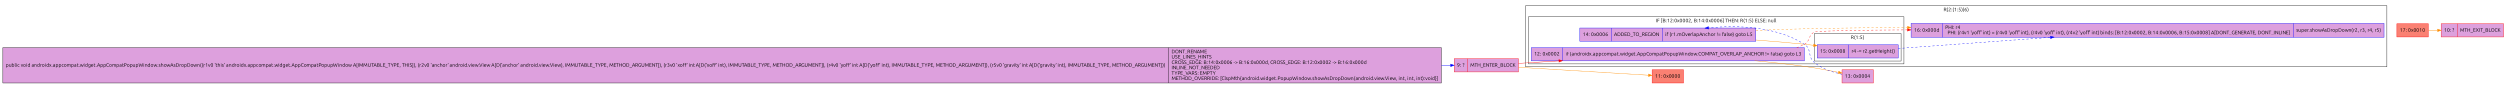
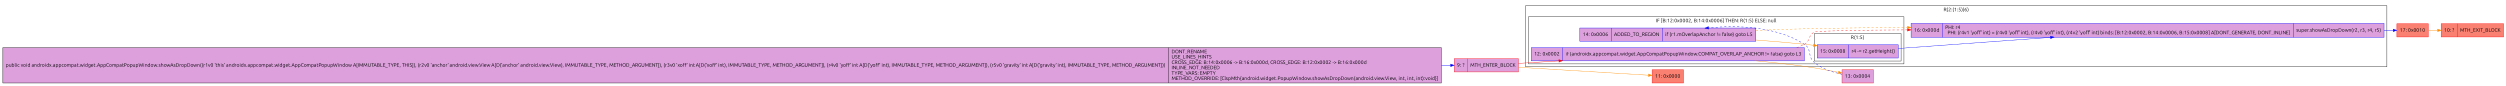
edge "16: 0x000d" -> "17: 0x0010": added
node "10: ?": fillcolor plum -> salmon
edge "15: 0x0008" -> "16: 0x000d": style dashed -> solid
